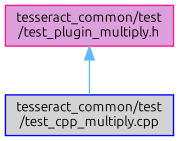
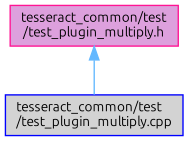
node "tesseract_common/test /test_cpp_multiply.cpp": label "tesseract_common/test /test_cpp_multiply.cpp" -> "tesseract_common/test /test_plugin_multiply.cpp"
